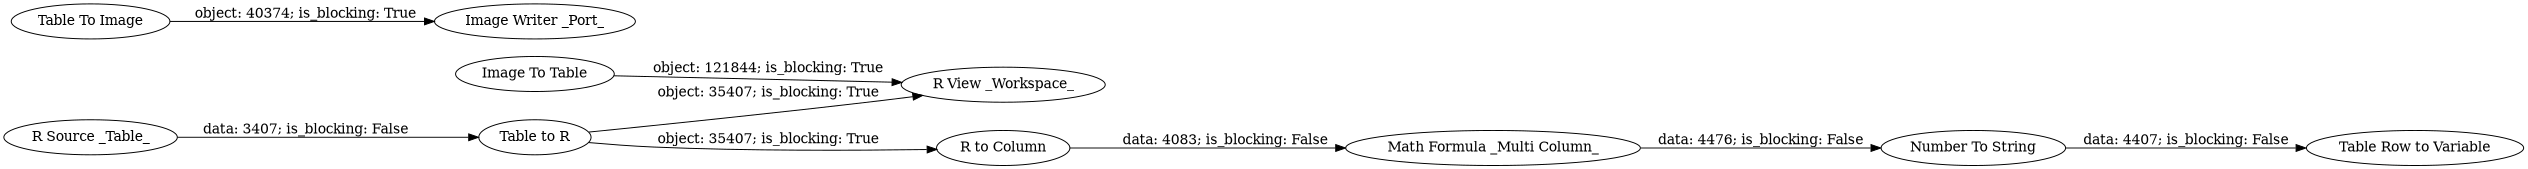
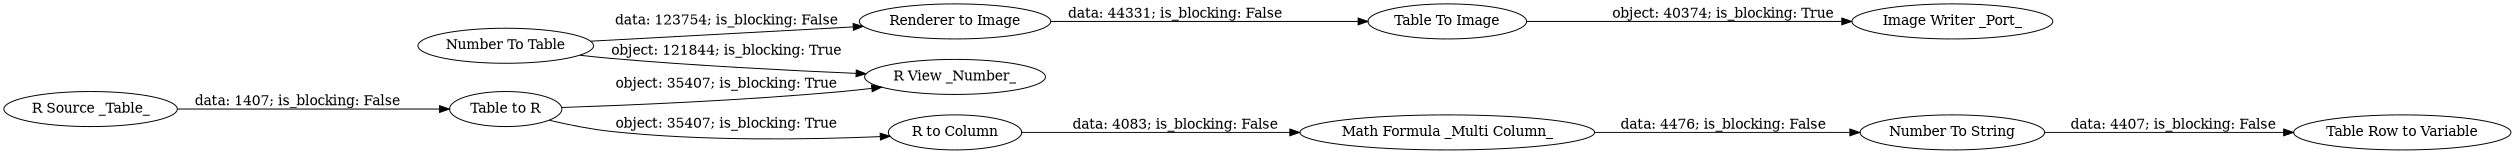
node "Renderer to Image": added
node "Image To Table": label "Image To Table" -> "Number To Table"
node "R View _Workspace_": label "R View _Workspace_" -> "R View _Number_"
edge "R Source _Table_" -> "Table to R": label "data: 3407; is_blocking: False" -> "data: 1407; is_blocking: False"
